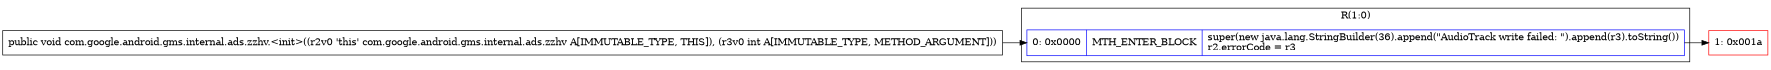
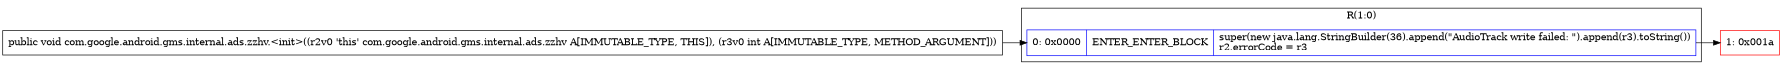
node "0: 0x0000": text "MTH_ENTER_BLOCK" -> "ENTER_ENTER_BLOCK"
